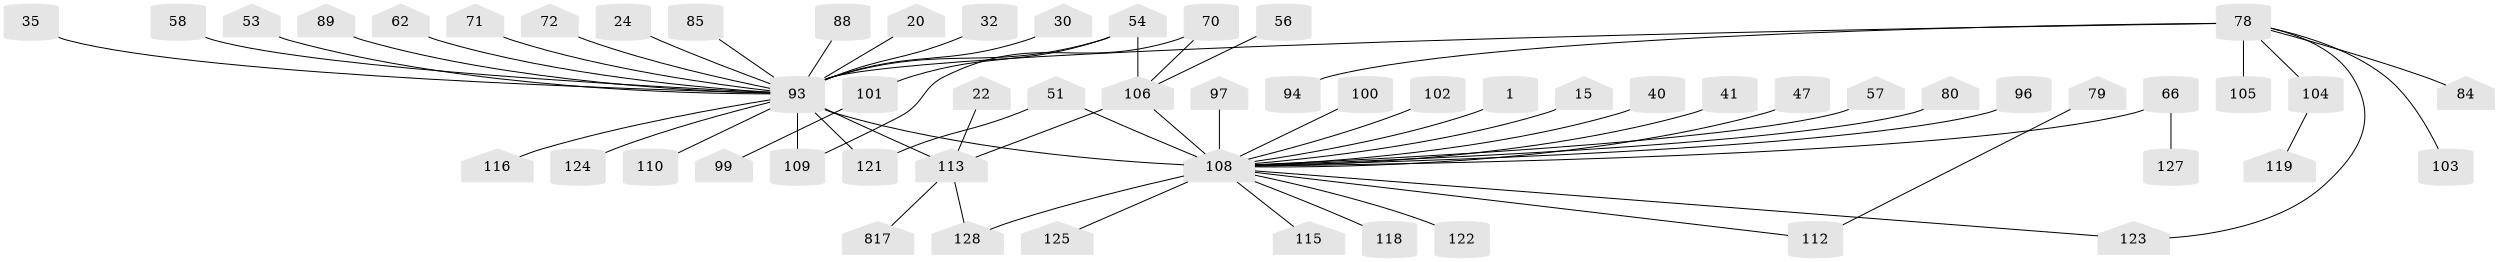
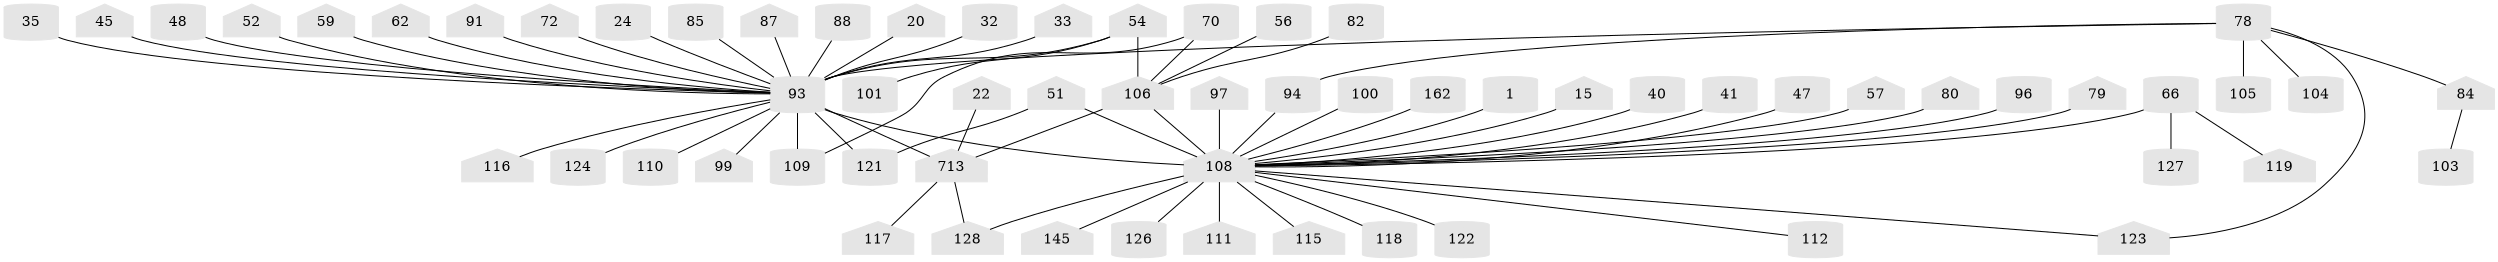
node "45": added
node "58": label "58" -> "48"
node "53": label "53" -> "52"
node "89": label "89" -> "59"
node "71": label "71" -> "91"
node "87": added
node "30": label "30" -> "33"
node "82": added
edge "78" -- "103": now "84" -- "103"
node "102": label "102" -> "162"
edge "104" -- "119": now "66" -- "119"
edge "94" -- "108": added
edge "101" -- "99": now "93" -- "99"
node "113": label "113" -> "713"
edge "79" -- "112": now "79" -- "108"
node "817": label "817" -> "117"
node "125": label "125" -> "145"
node "126": added
node "111": added
